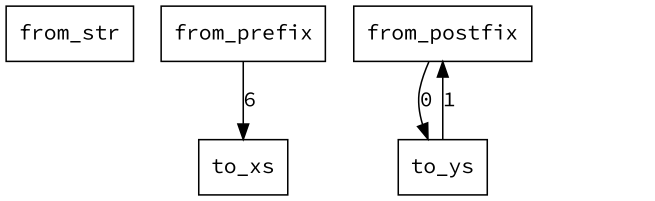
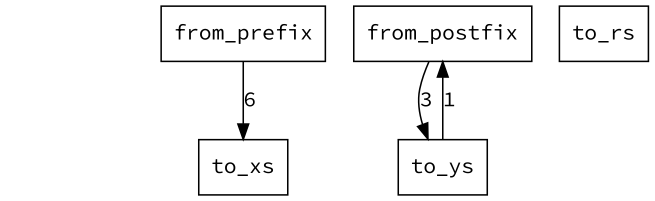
node "from_str": removed
node "to_rs": added
edge "from_postfix" -> "to_ys": label "0" -> "3"
